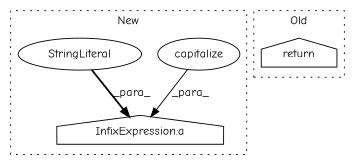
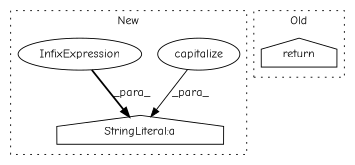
node "StringLiteral": label "StringLiteral" -> "InfixExpression"
node "InfixExpression:a": label "InfixExpression:a" -> "StringLiteral:a"
